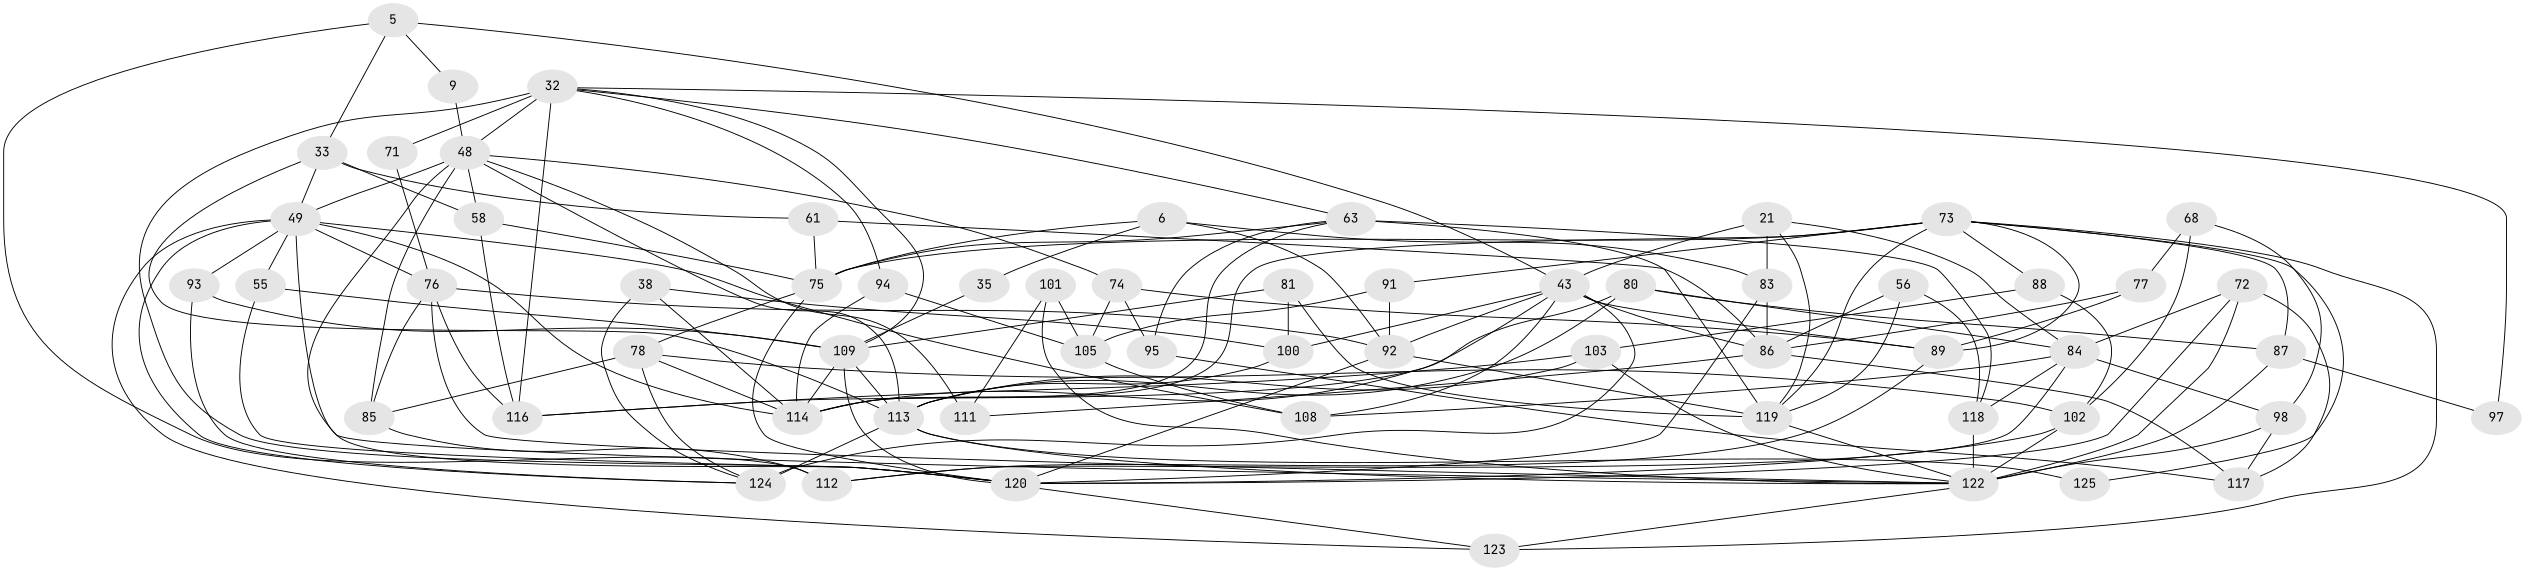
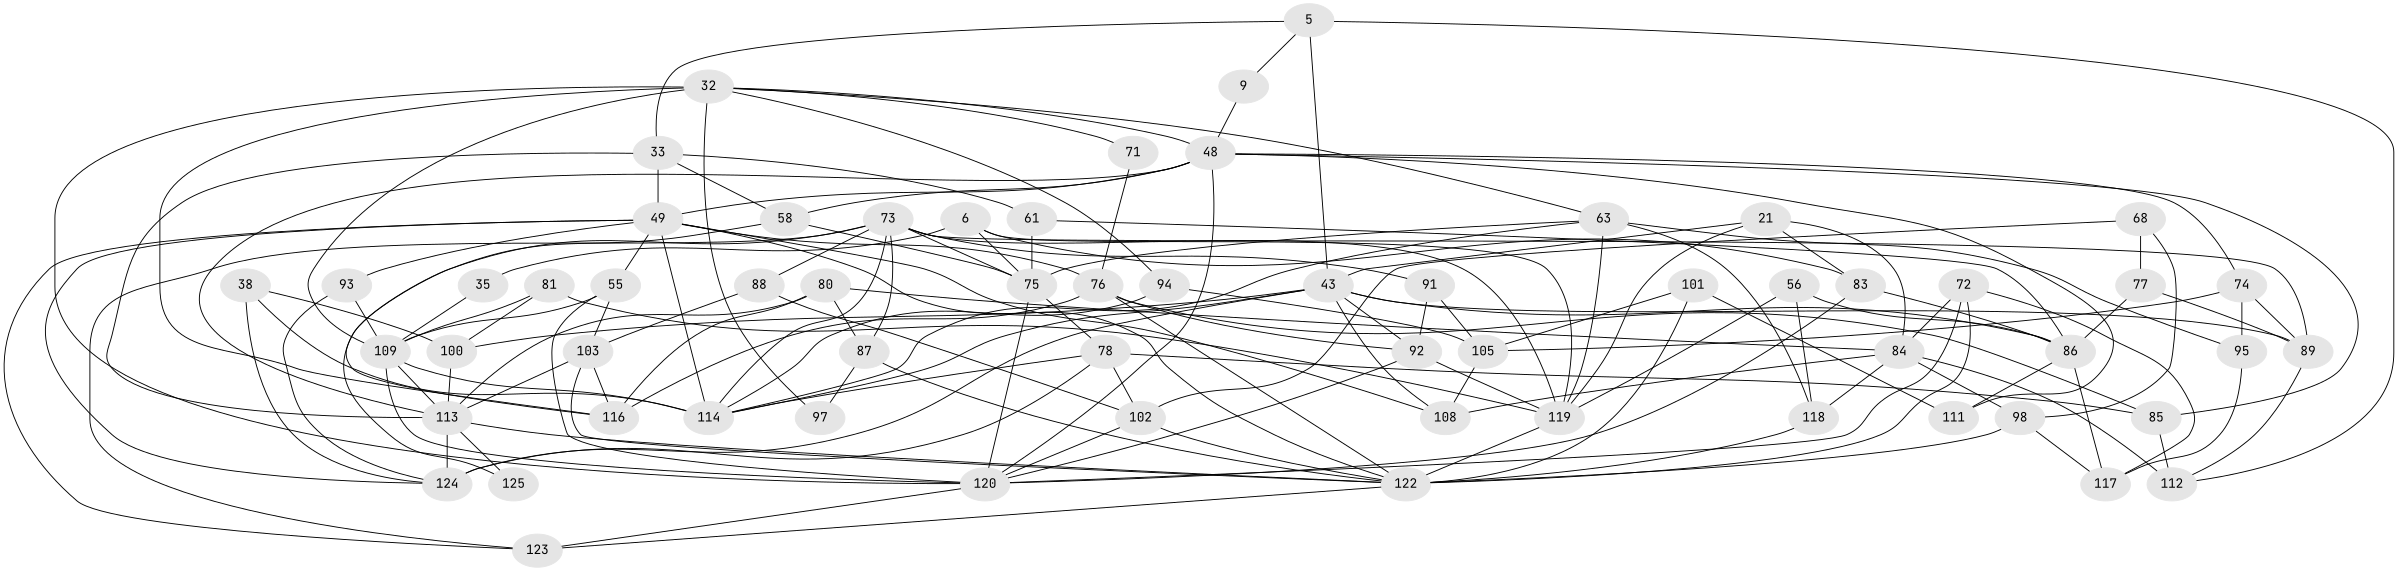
edge "6" -- "92": now "6" -- "119"
edge "55" -- "103": added
